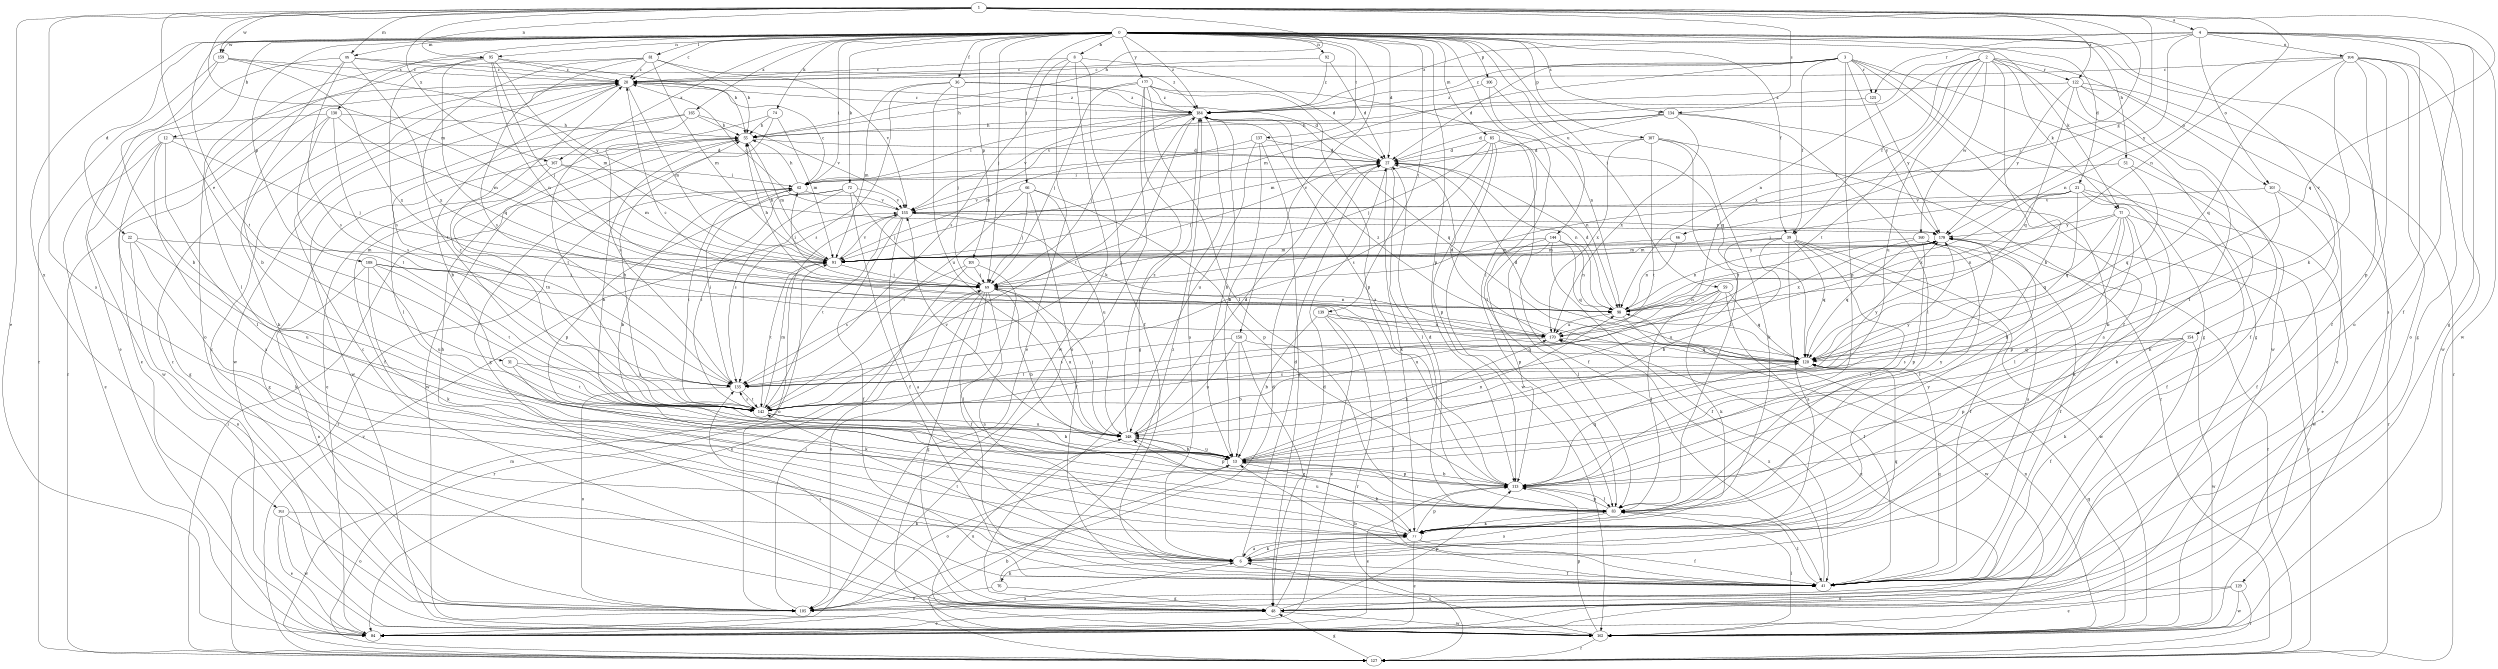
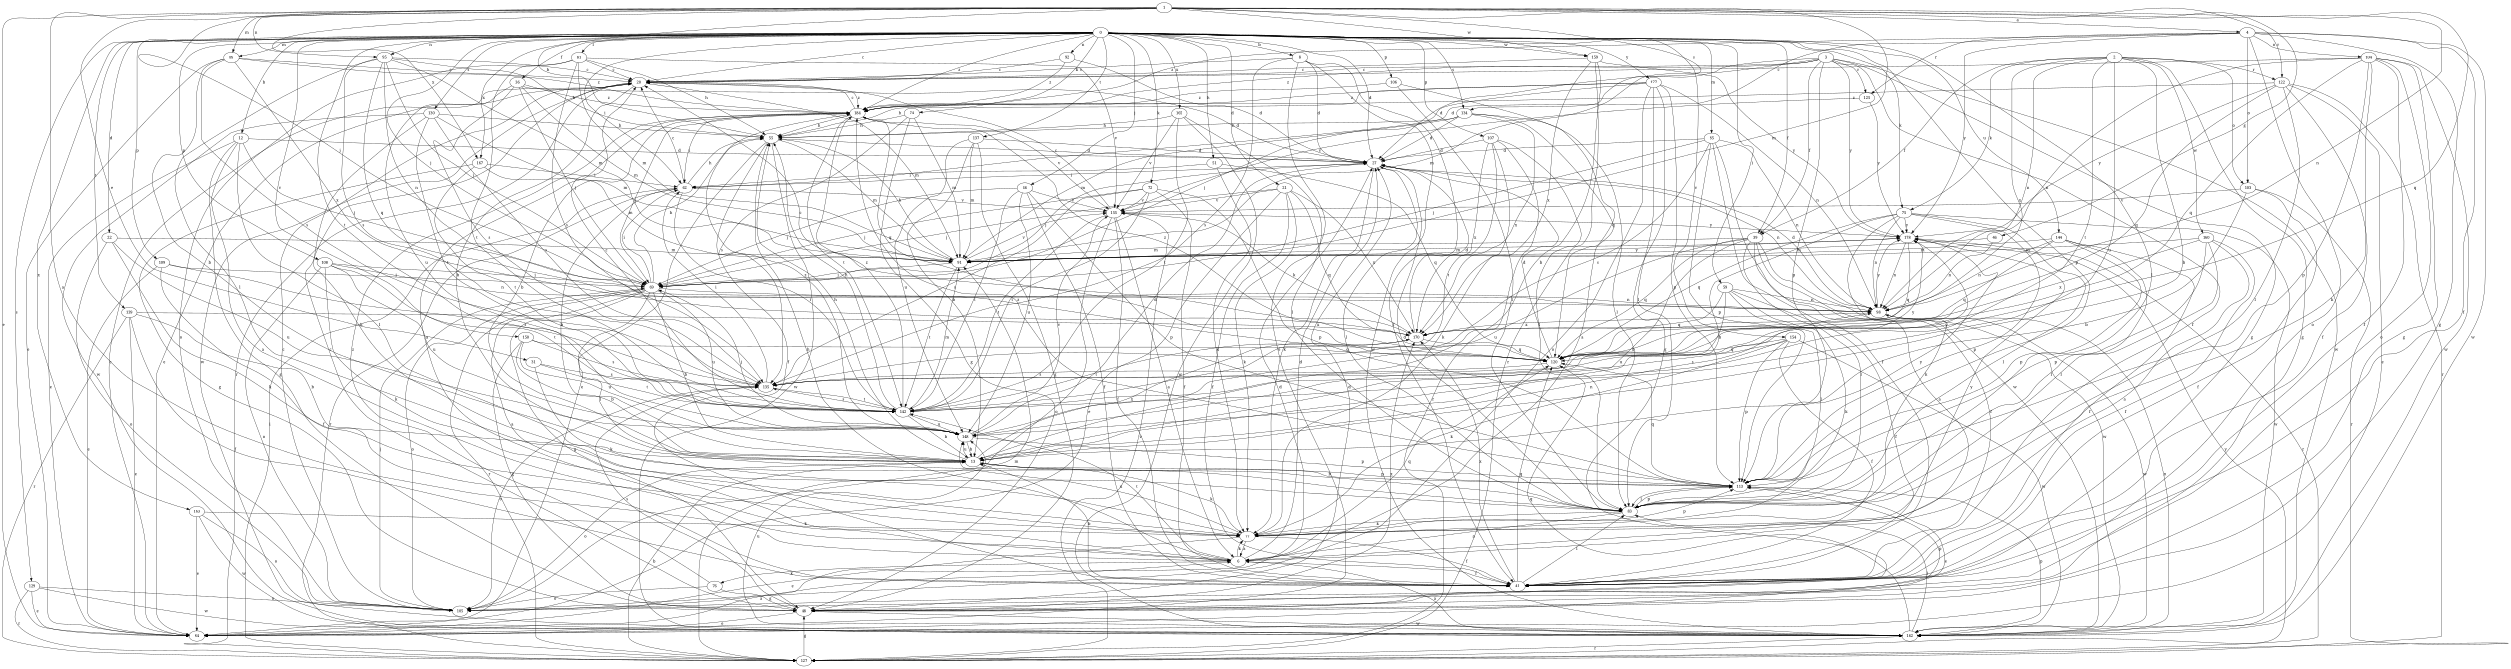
edge "104" -> "13": now "104" -> "77"
